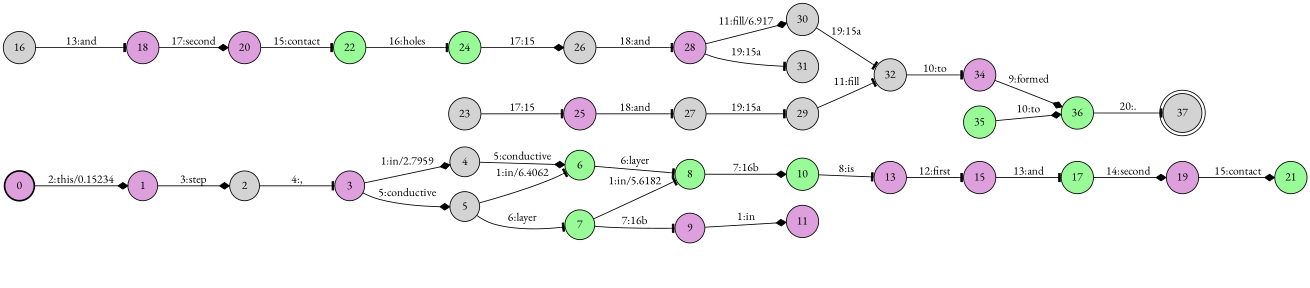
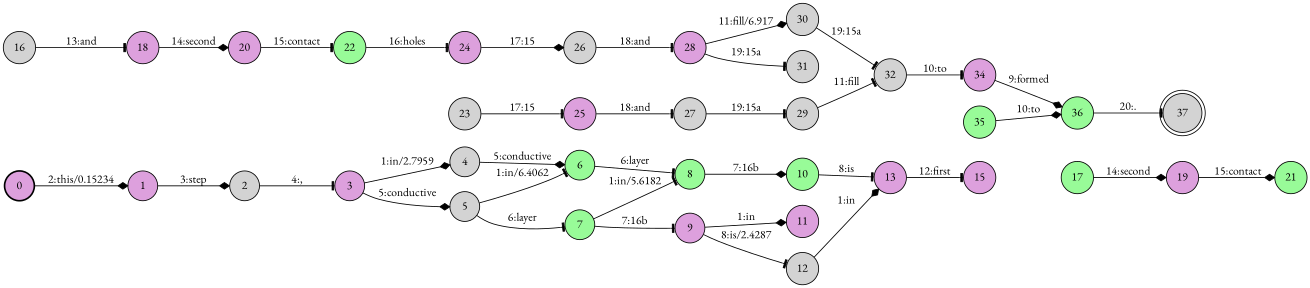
edge "18" -> "20": label "17:second" -> "14:second"
node "24": fillcolor palegreen -> plum
edge "15" -> "17": removed, label "13:and"
node "12": added
